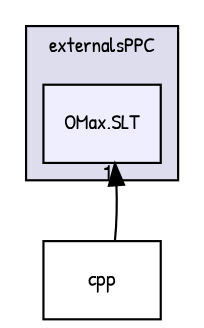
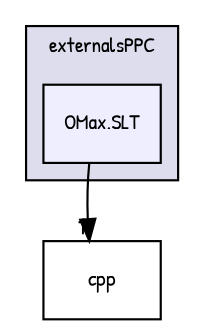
edge "cpp" -> "OMax.SLT": reversed
